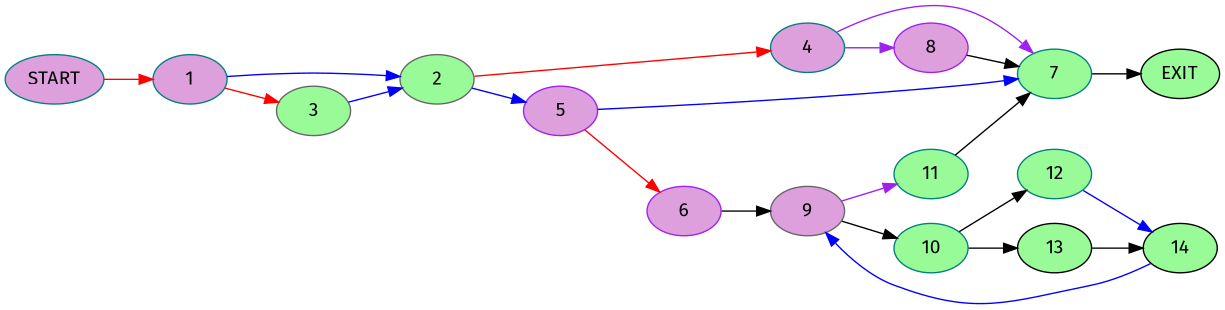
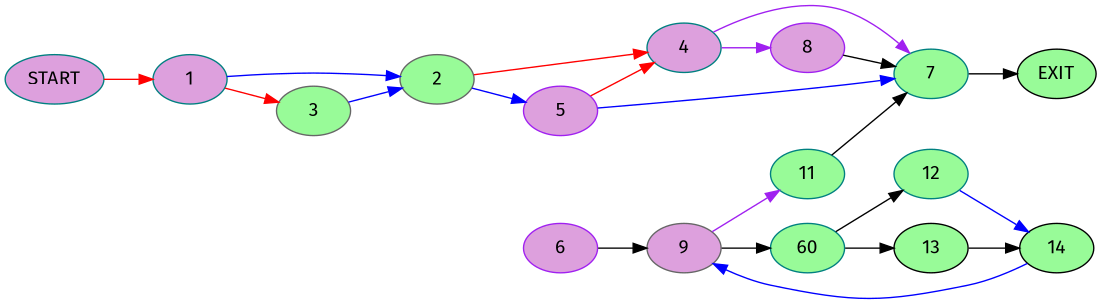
edge "5" -> "6": now "5" -> "4"
node "10": label "10" -> "60"
